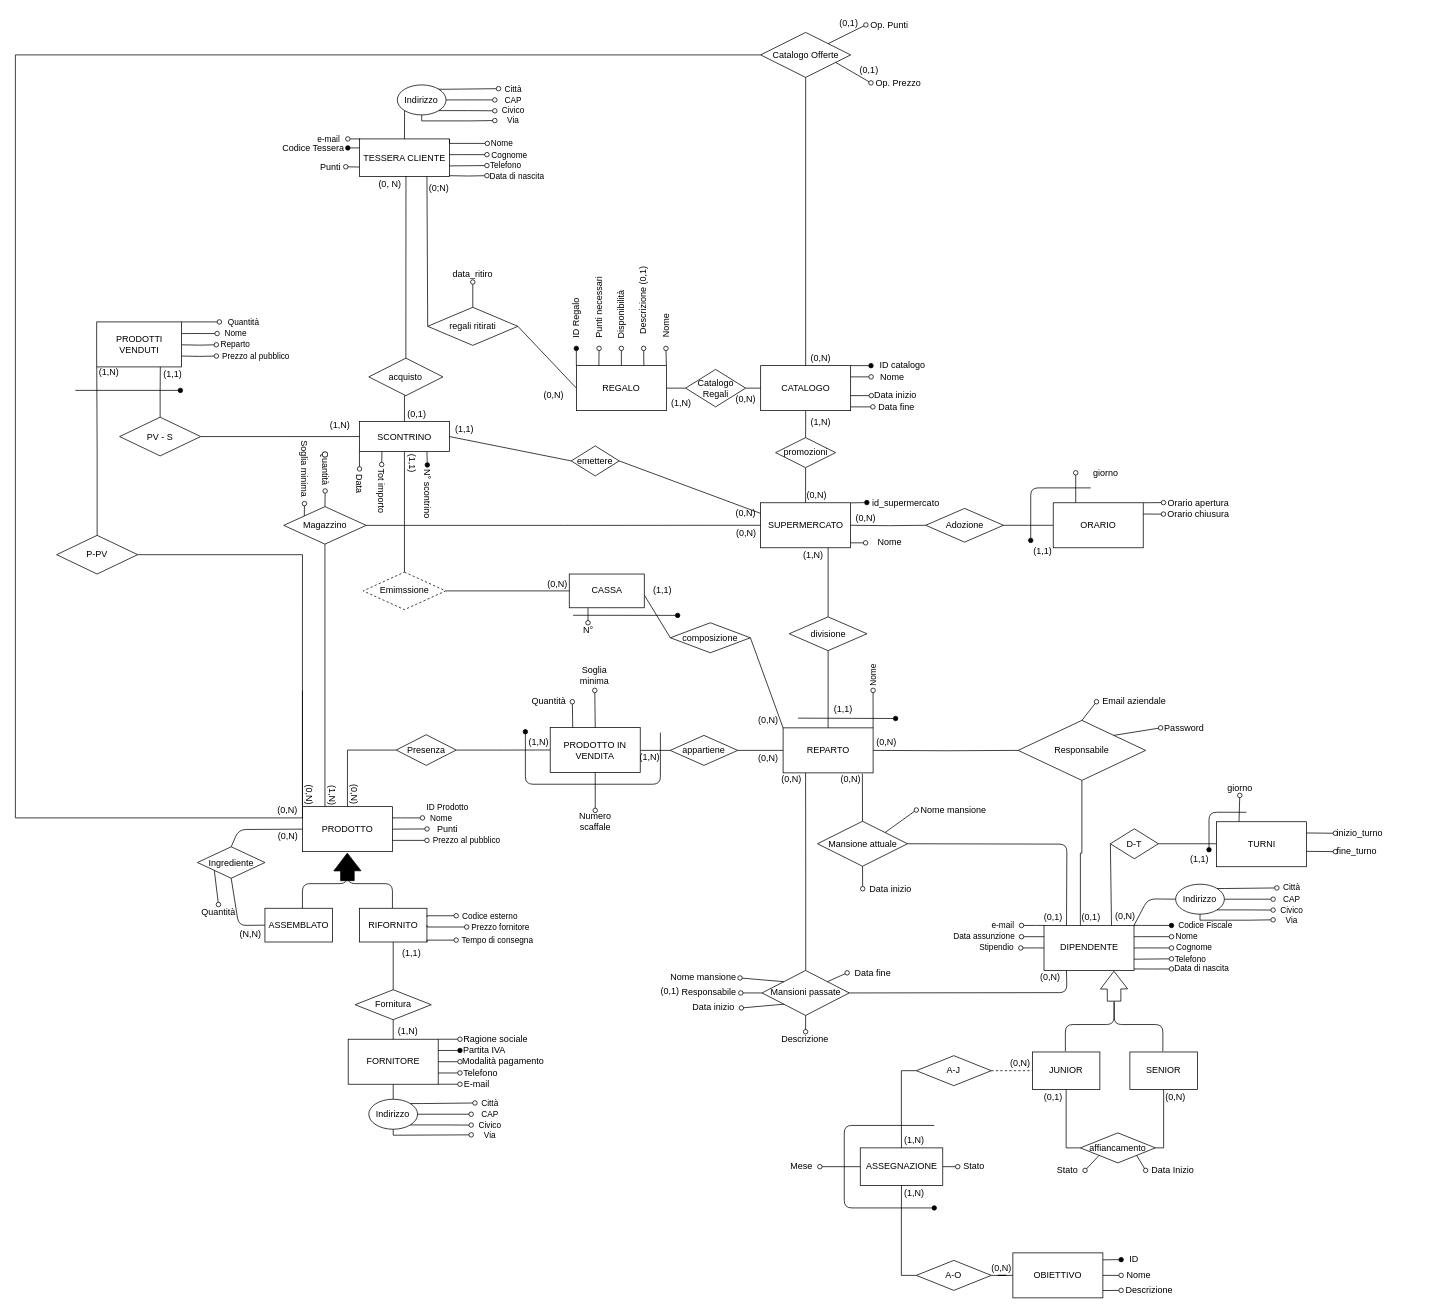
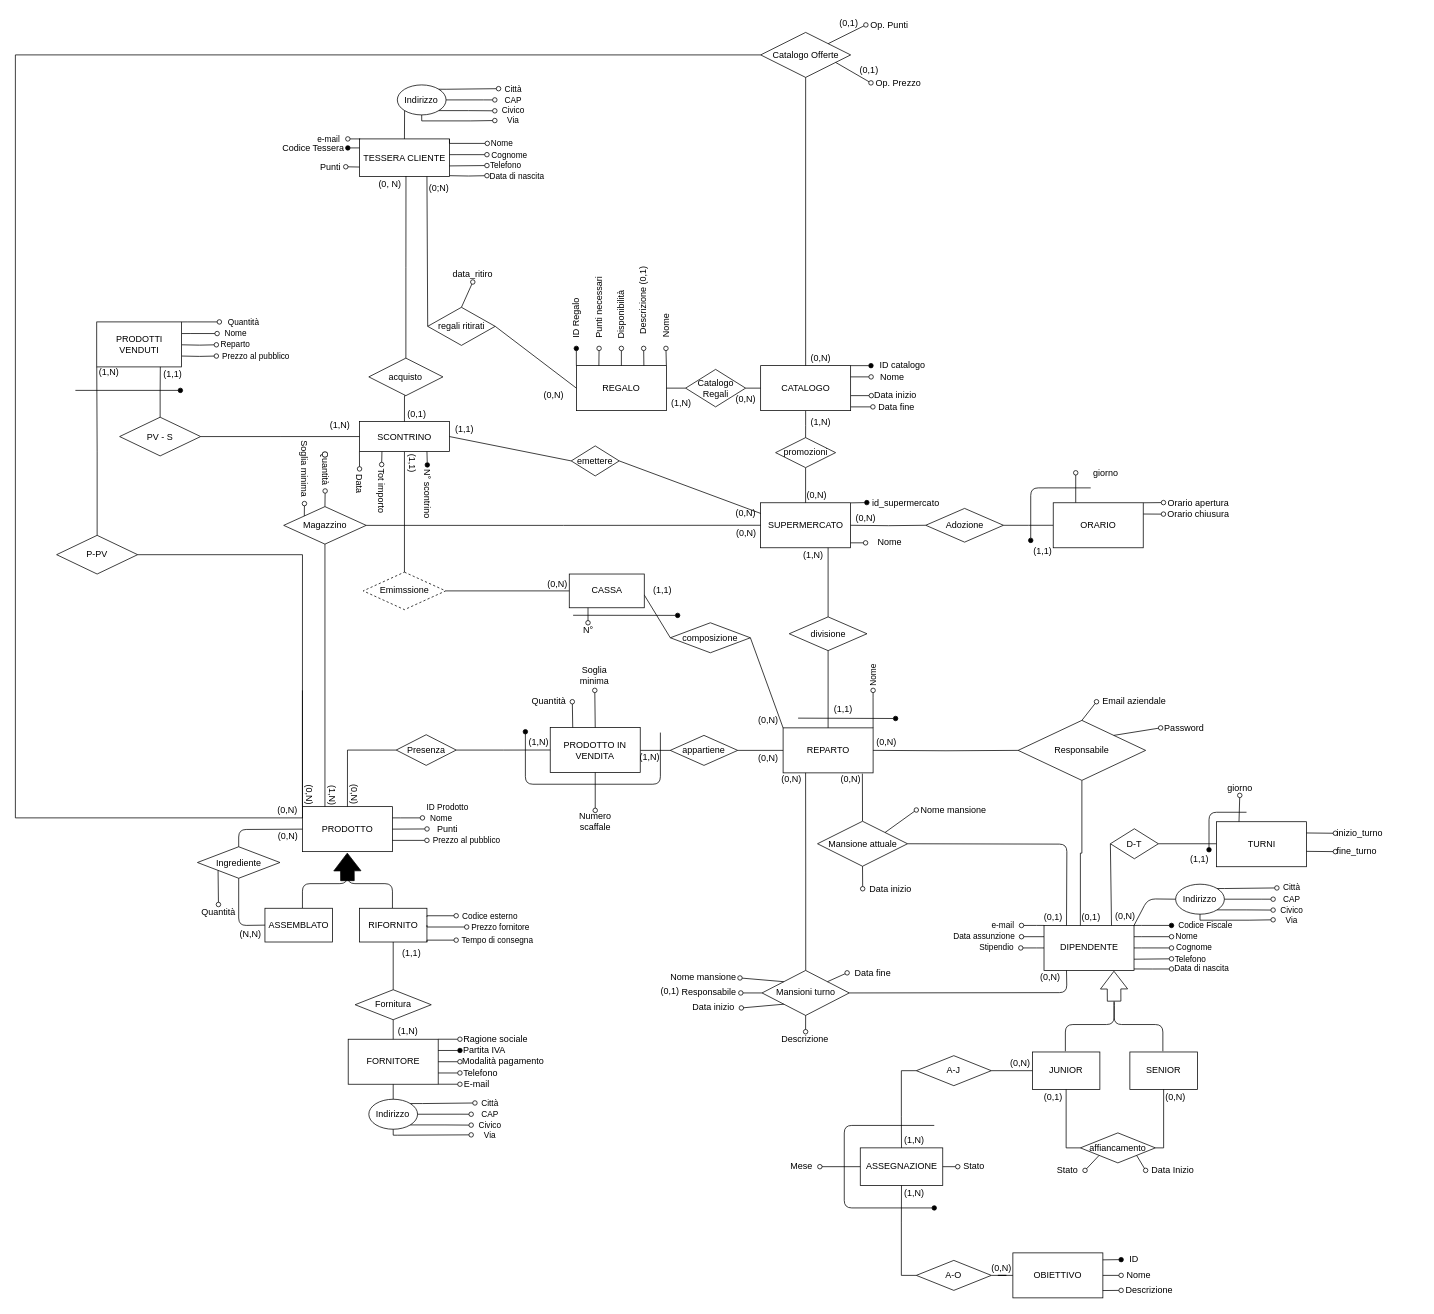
node "regali ritirati": size 90x38 -> 68x38
node "Ingrediente": size 68x31 -> 83x31
node "Mansioni passate": label "Mansioni passate" -> "Mansioni turno"
edge "A-J" -- "JUNIOR": style dashed -> solid
